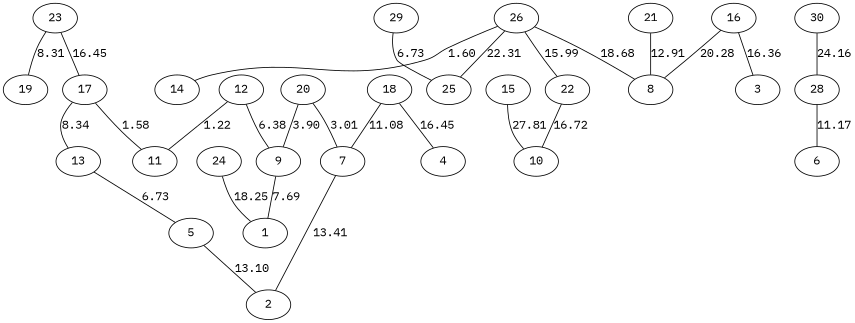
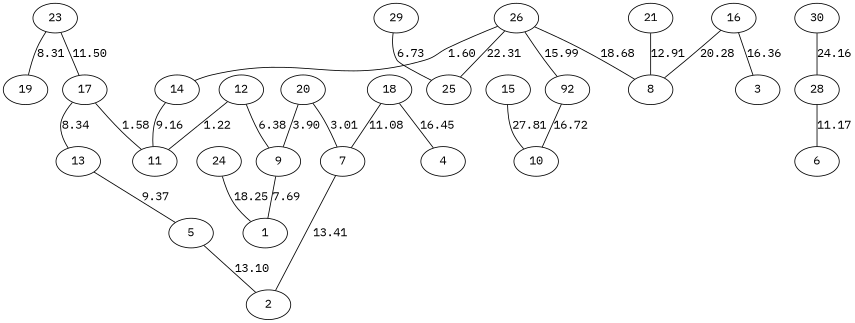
edge "23" -- "17": label "16.45" -> "11.50"
node "22": label "22" -> "92"
edge "14" -- "11": added, label "9.16"
edge "13" -- "5": label "6.73" -> "9.37"
